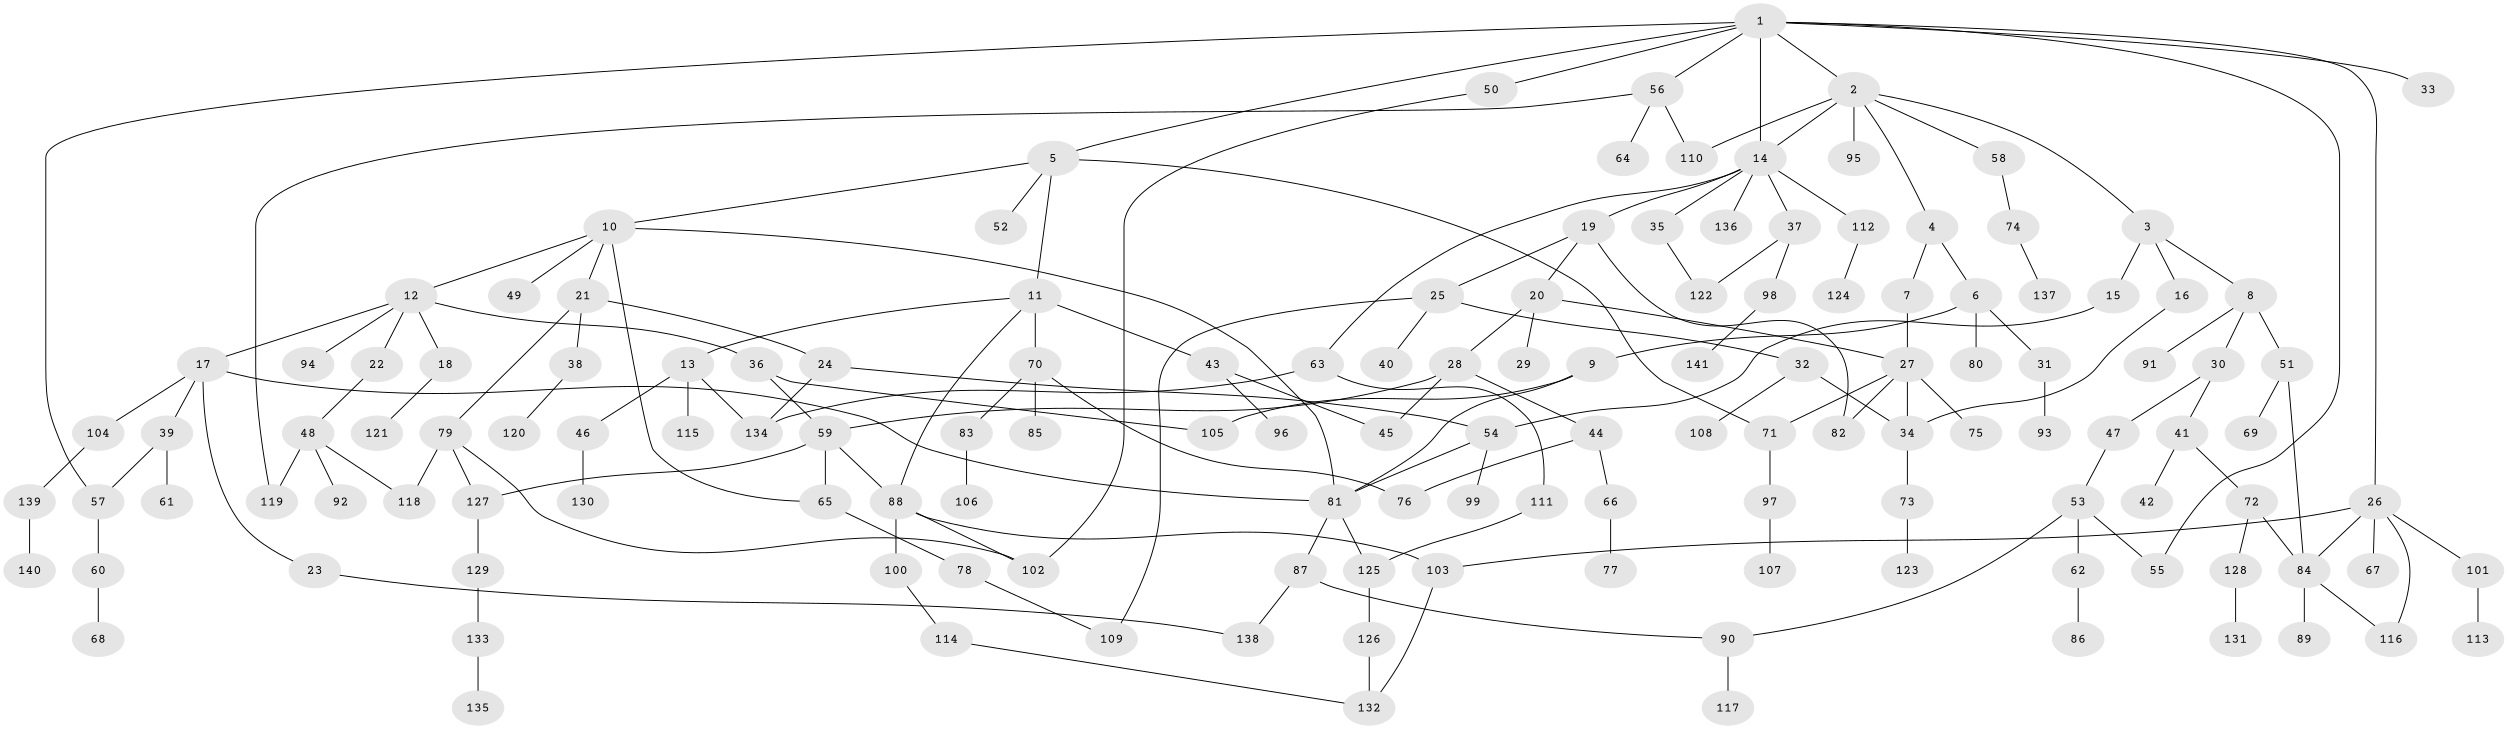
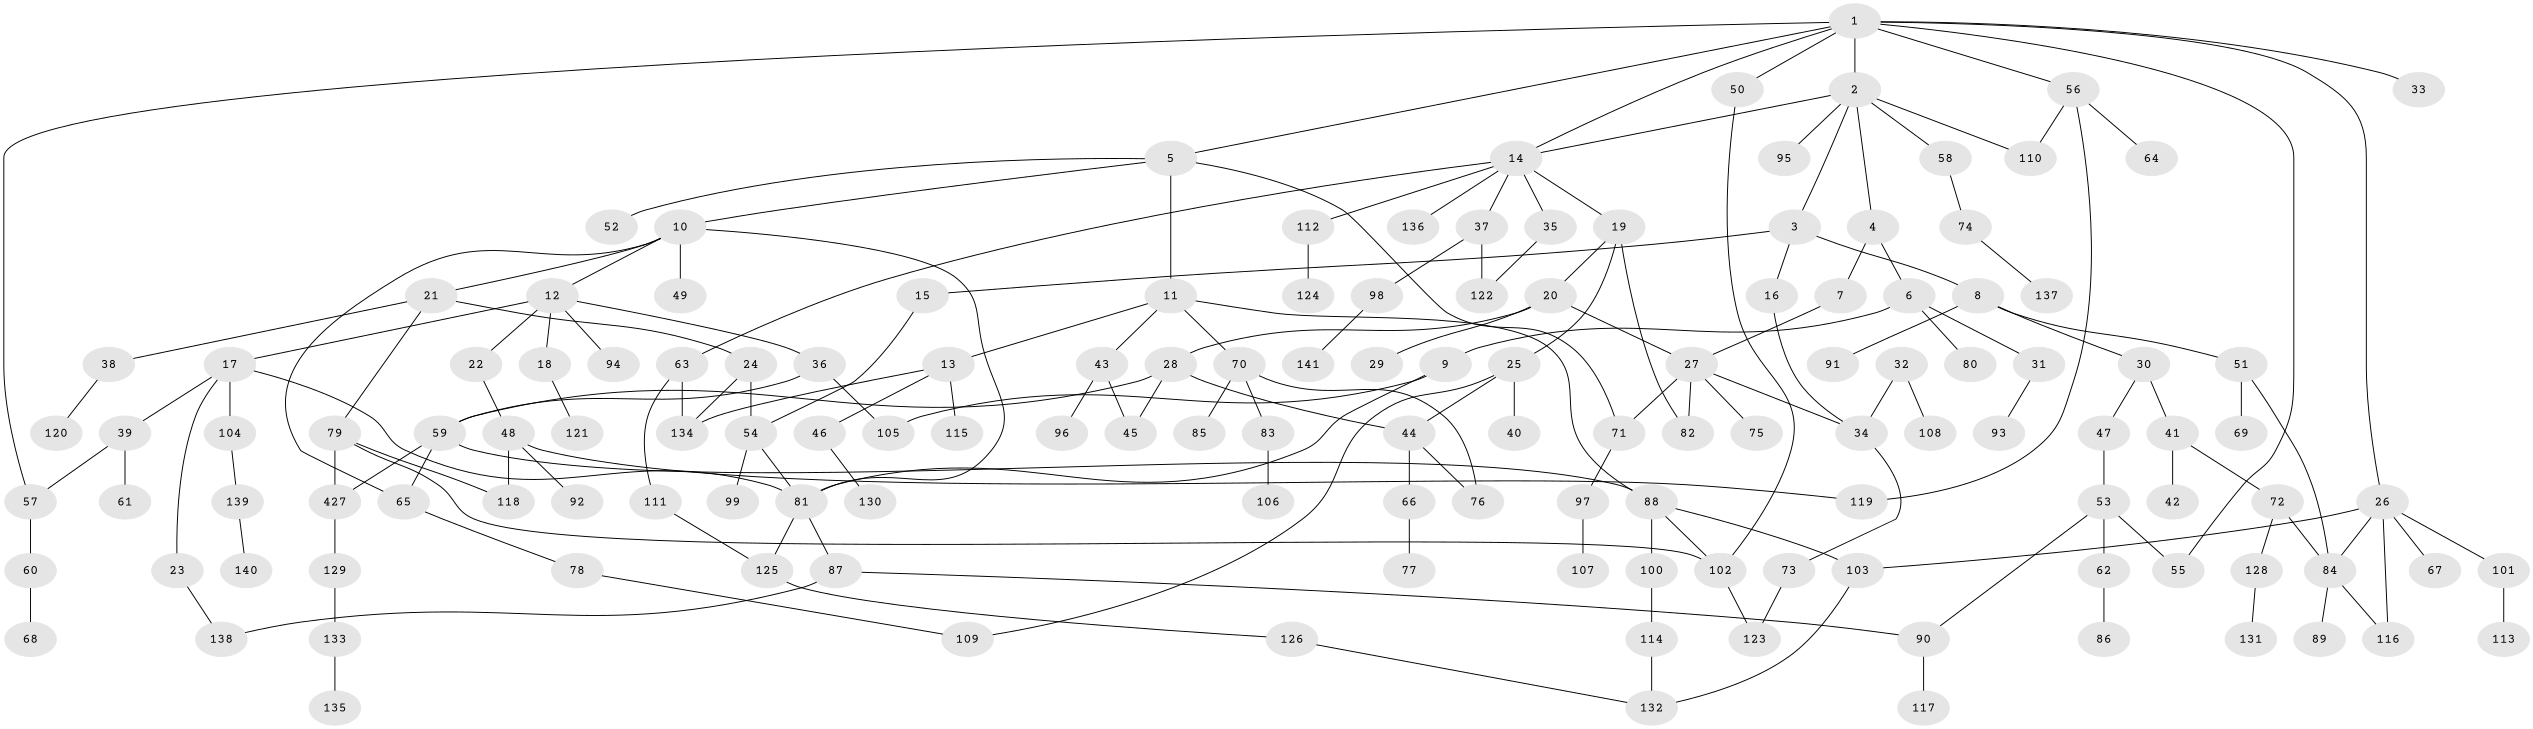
edge "25" -- "32": now "25" -- "44"
node "127": label "127" -> "427"
edge "102" -- "123": added
